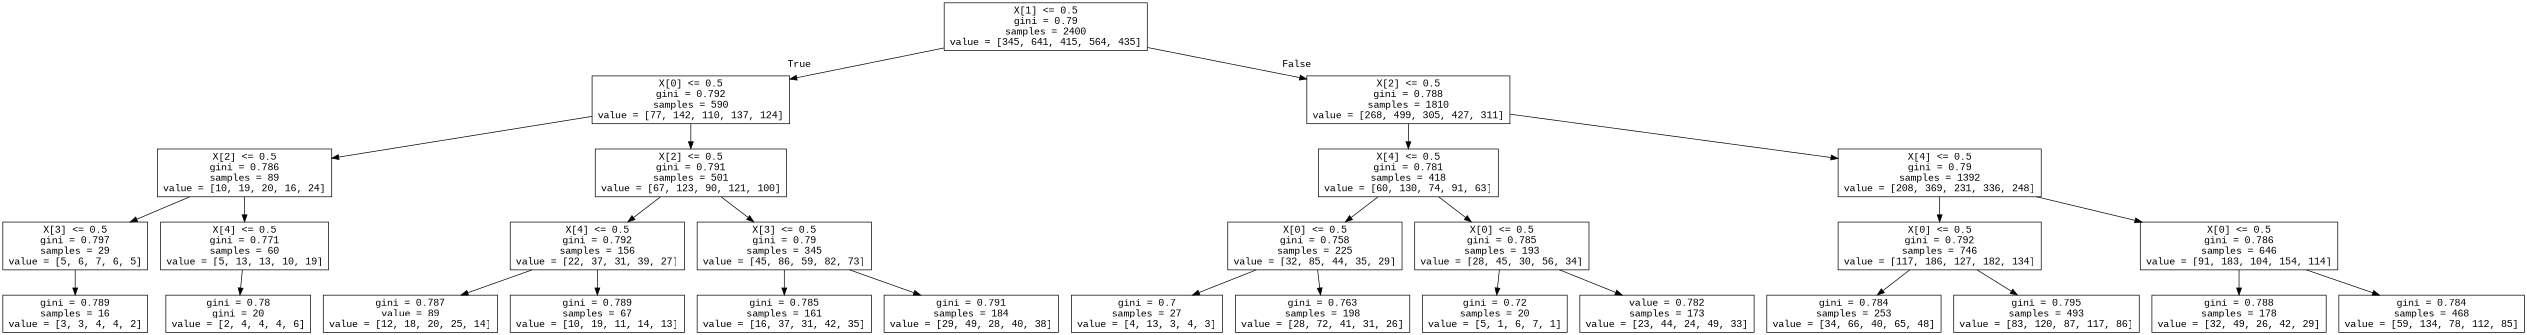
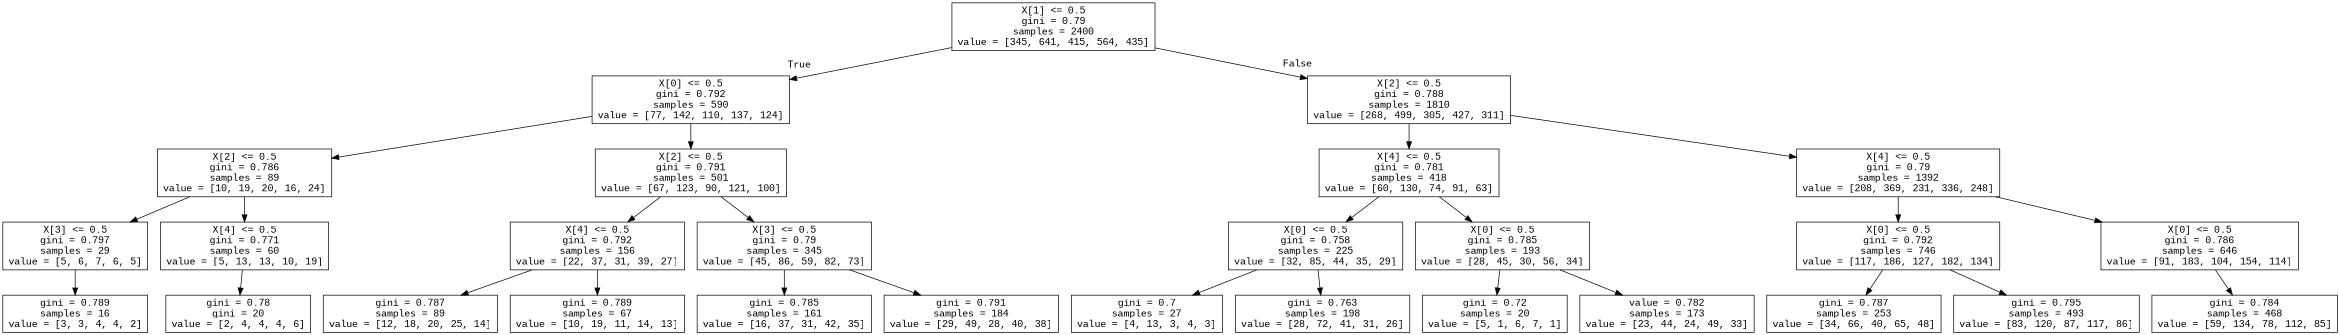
node "gini = 0.787 value = 89 value = [12, 18, 20, 25, 14]": label "gini = 0.787 value = 89 value = [12, 18, 20, 25, 14]" -> "gini = 0.787 samples = 89 value = [12, 18, 20, 25, 14]"
node "gini = 0.784 samples = 253 value = [34, 66, 40, 65, 48]": label "gini = 0.784 samples = 253 value = [34, 66, 40, 65, 48]" -> "gini = 0.787 samples = 253 value = [34, 66, 40, 65, 48]"
node "gini = 0.788 samples = 178 value = [32, 49, 26, 42, 29]": removed
